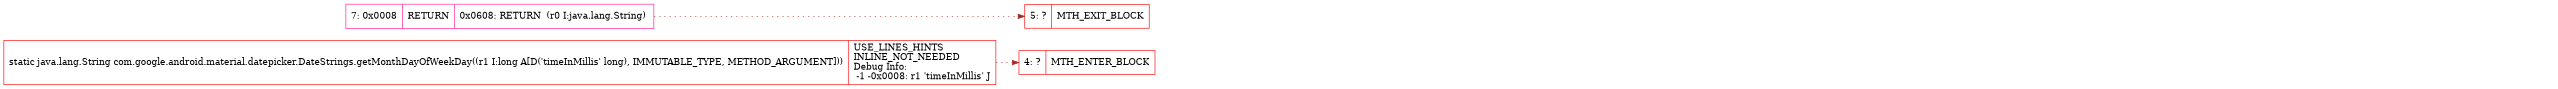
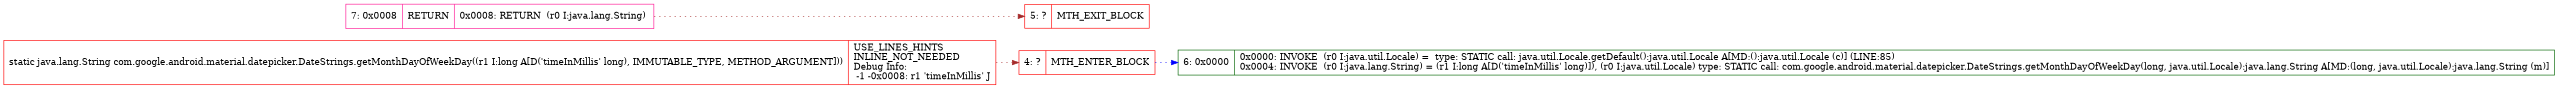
node "7: 0x0008": text "0x0608: RETURN  (r0 I:java.lang.String)" -> "0x0008: RETURN  (r0 I:java.lang.String)"
node "6: 0x0000": added
